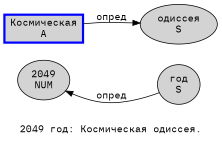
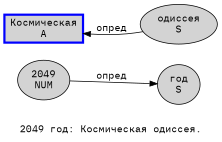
edge "Космическая A" -> "одиссея S": reversed
edge "год S" -> "2049 NUM": reversed
